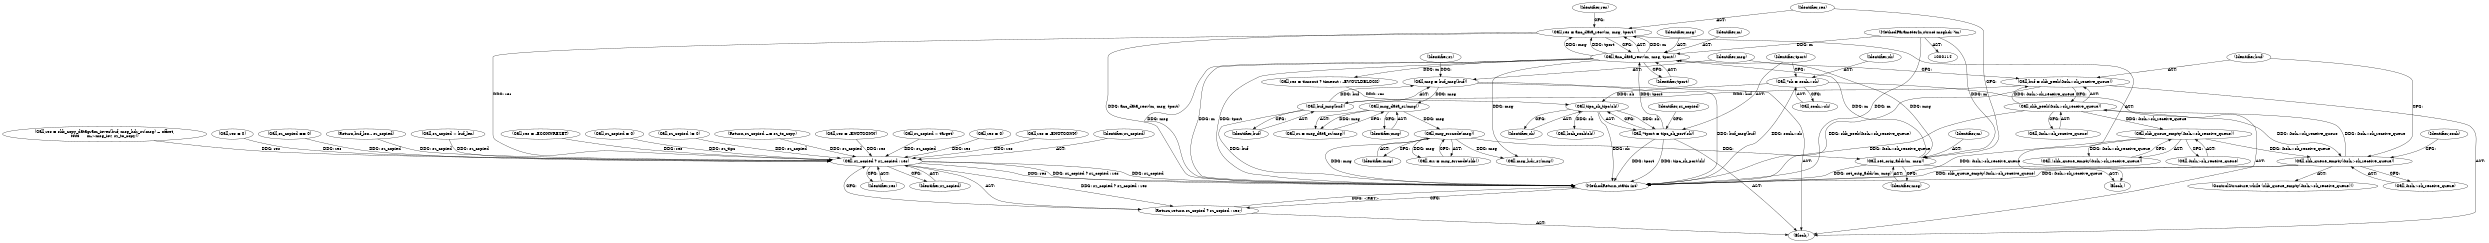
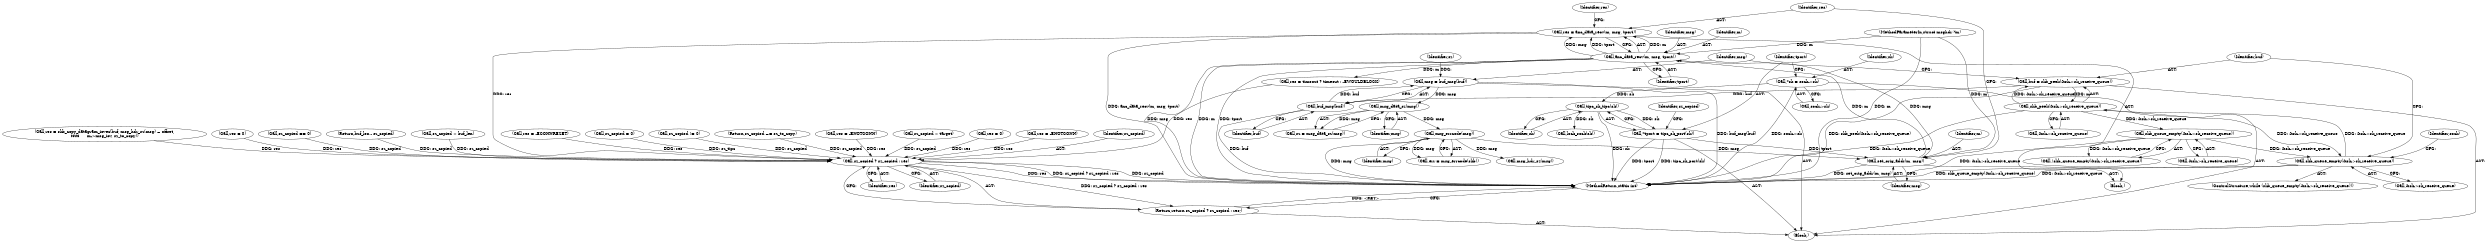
node "1000114": removed
edge "(Call,anc_data_recv(m, msg, tport))" -> "(Call,msg_hdr_sz(msg))": removed, label "DDG: msg"
edge "(Call,buf = skb_peek(&sk->sk_receive_queue))" -> "(Call,skb_peek(&sk->sk_receive_queue))": label "CFG: " -> "DDG: m"
edge "(Call,msg = buf_msg(buf))" -> "(Call,buf_msg(buf))": added, label "CFG:"
edge "(Call,res = timeout ? timeout : -EWOULDBLOCK)" -> "(Call,tipc_sk_tipc(sk))": now "(Call,res = timeout ? timeout : -EWOULDBLOCK)" -> "(Call,sz_copied ? sz_copied : res)"
edge "(Call,*tport = tipc_sk_port(sk))" -> "(Call,anc_data_recv(m, msg, tport))": now "(Call,*tport = tipc_sk_port(sk))" -> "(Call,set_orig_addr(m, msg))"
edge "(Call,msg_errcode(msg))" -> "(Call,set_orig_addr(m, msg))": label "DDG: " -> "DDG: msg"
